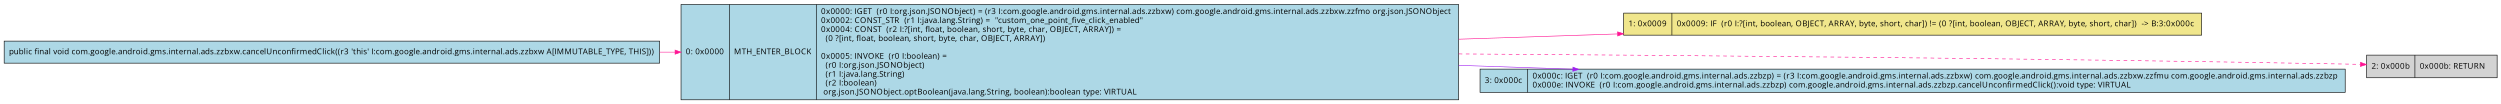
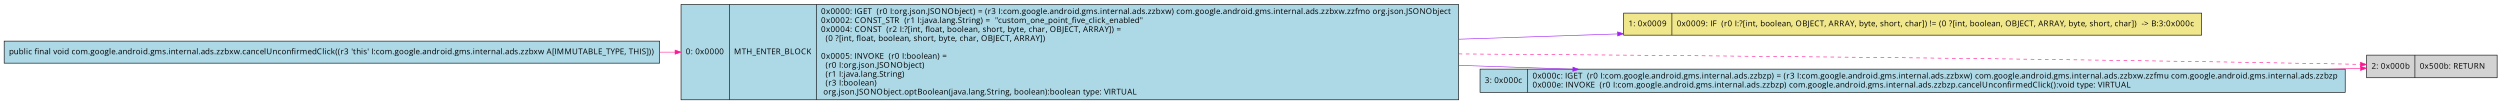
edge "0: 0x0000" -> "1: 0x0009": color deeppink -> purple
node "2: 0x000b": text "0x000b: RETURN" -> "0x500b: RETURN"
edge "3: 0x000c" -> "2: 0x000b": added
node "0: 0x0000": text "(r2 I:boolean)" -> "(r3 I:boolean)"
